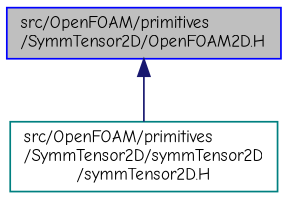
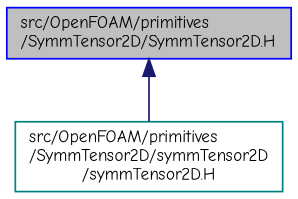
node "src/OpenFOAM/primitives /SymmTensor2D/OpenFOAM2D.H": label "src/OpenFOAM/primitives /SymmTensor2D/OpenFOAM2D.H" -> "src/OpenFOAM/primitives /SymmTensor2D/SymmTensor2D.H"
